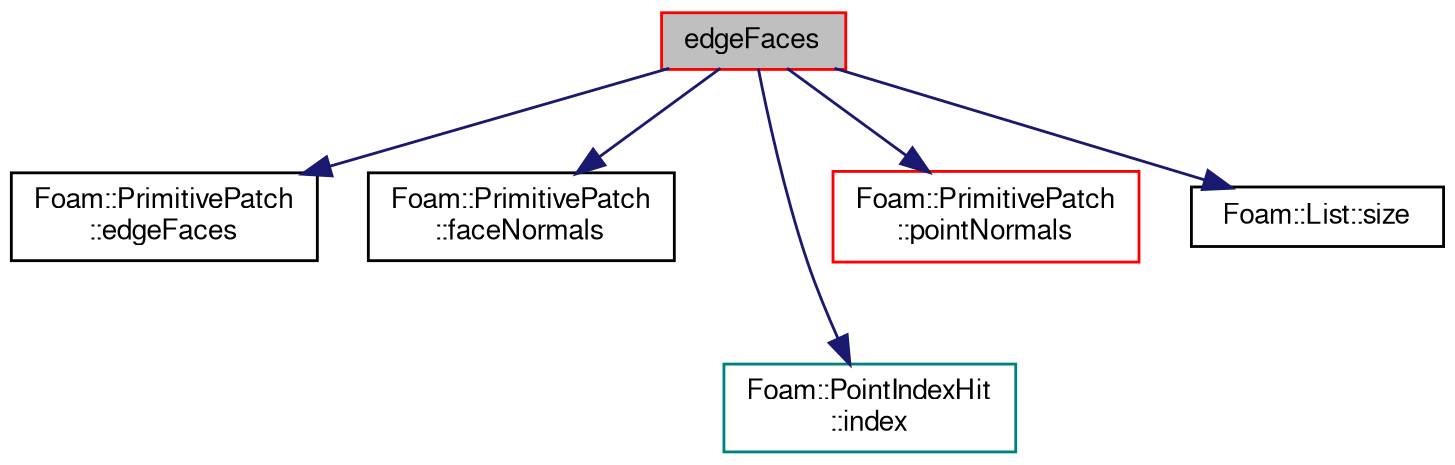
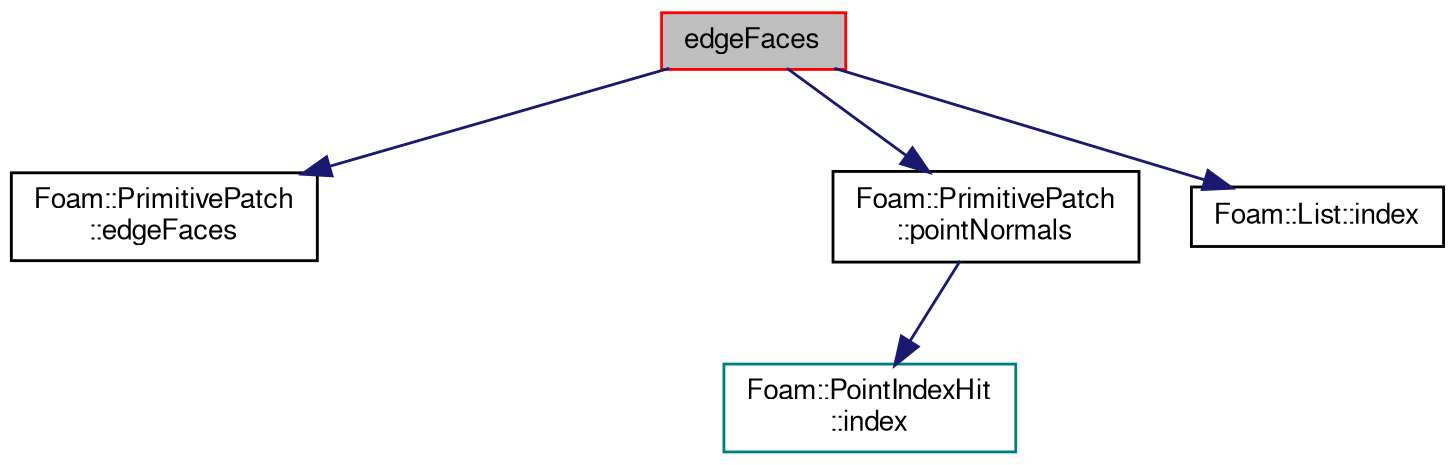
edge "edgeFaces" -> "Foam::PointIndexHit ::index": now "Foam::PrimitivePatch ::pointNormals" -> "Foam::PointIndexHit ::index"
node "Foam::PrimitivePatch ::faceNormals": removed
node "Foam::PrimitivePatch ::pointNormals": color red -> black
node "Foam::List::size": label "Foam::List::size" -> "Foam::List::index"
